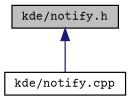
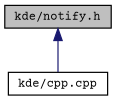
node "kde/notify.cpp": label "kde/notify.cpp" -> "kde/cpp.cpp"
